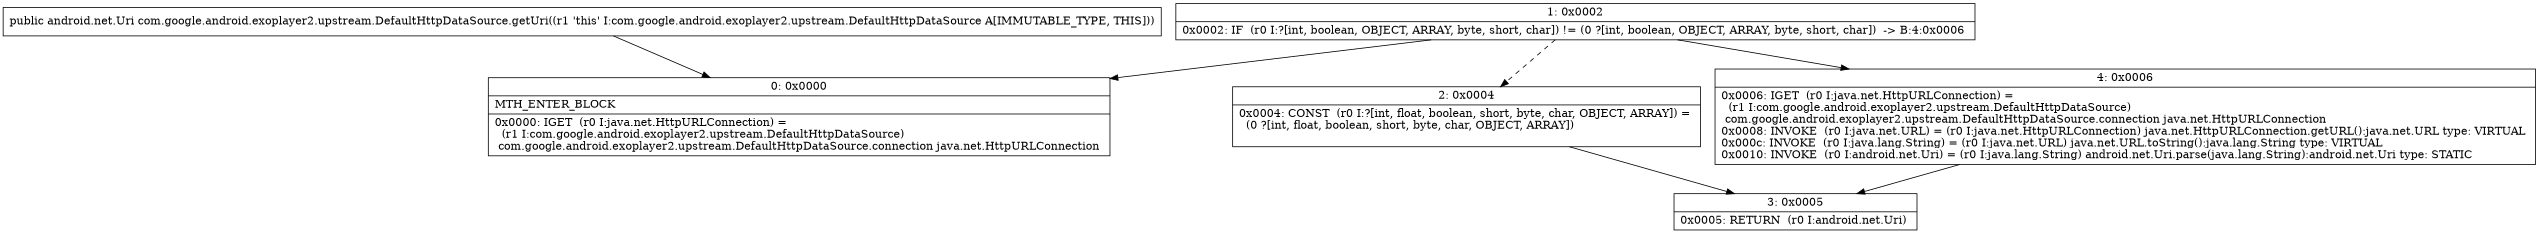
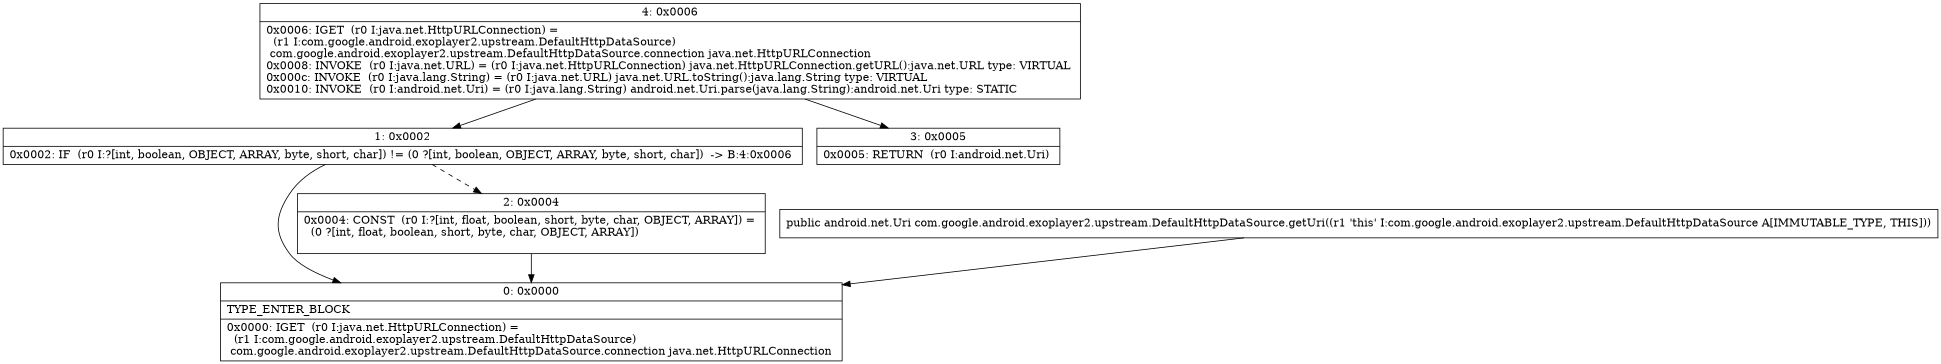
edge "1: 0x0002" -> "4: 0x0006": reversed
node "0: 0x0000": text "MTH_ENTER_BLOCK" -> "TYPE_ENTER_BLOCK"
edge "2: 0x0004" -> "3: 0x0005": now "2: 0x0004" -> "0: 0x0000"
